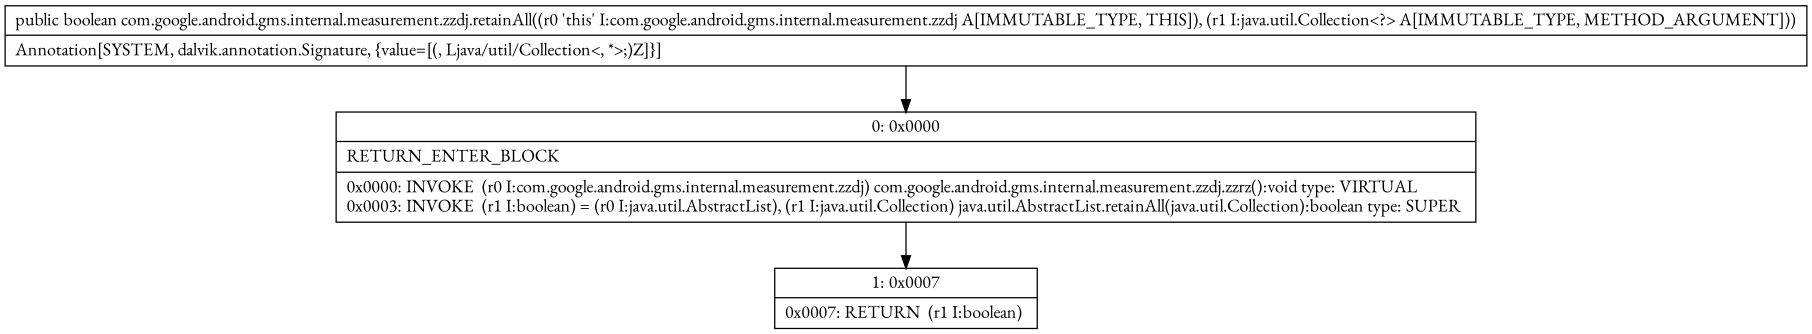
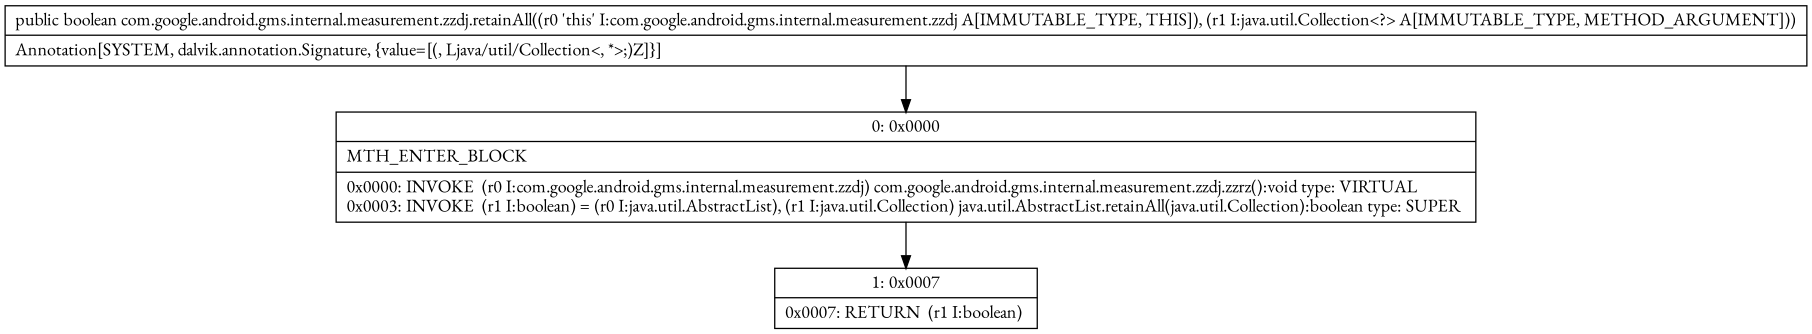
node "0: 0x0000": text "RETURN_ENTER_BLOCK" -> "MTH_ENTER_BLOCK"
